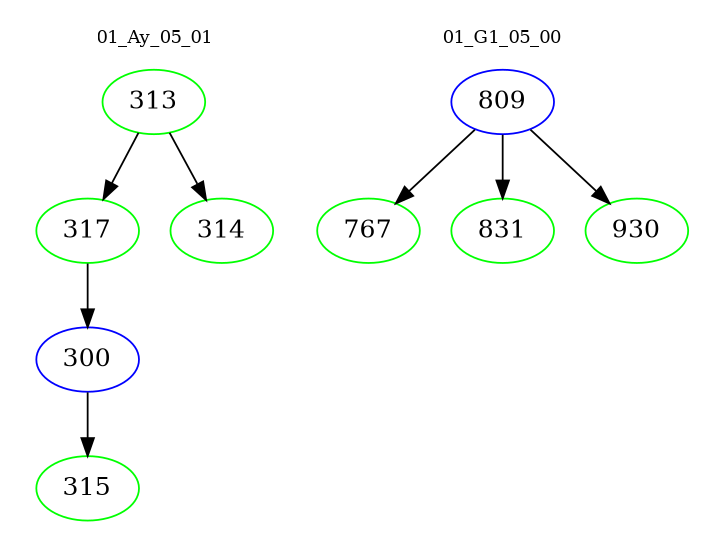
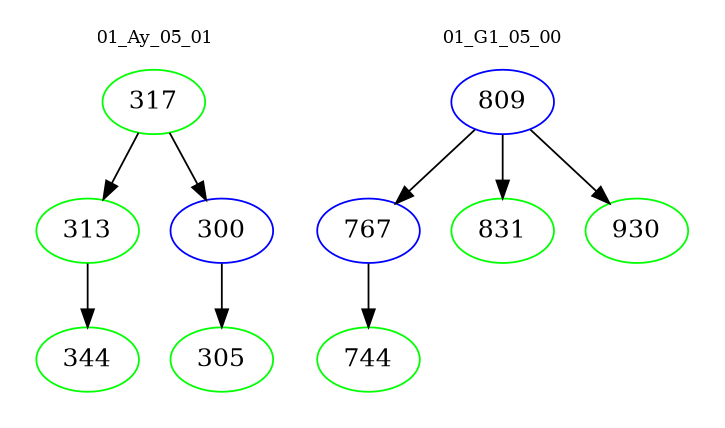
edge "313" -> "317": reversed
node "314": label "314" -> "344"
node "767": color green -> blue
node "744": added
node "315": label "315" -> "305"
